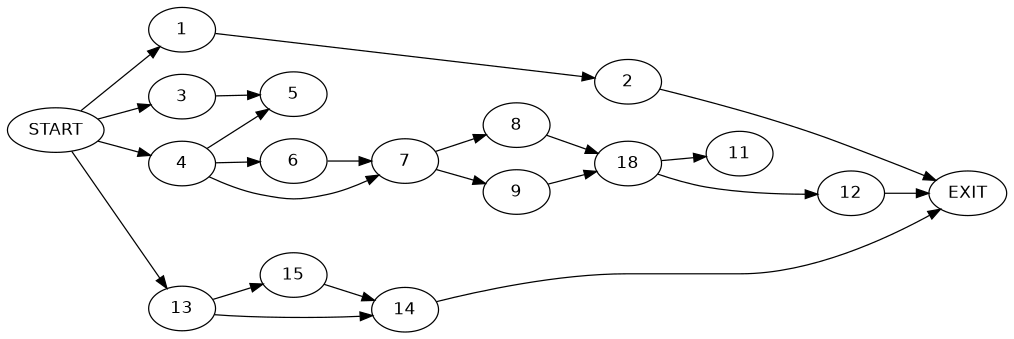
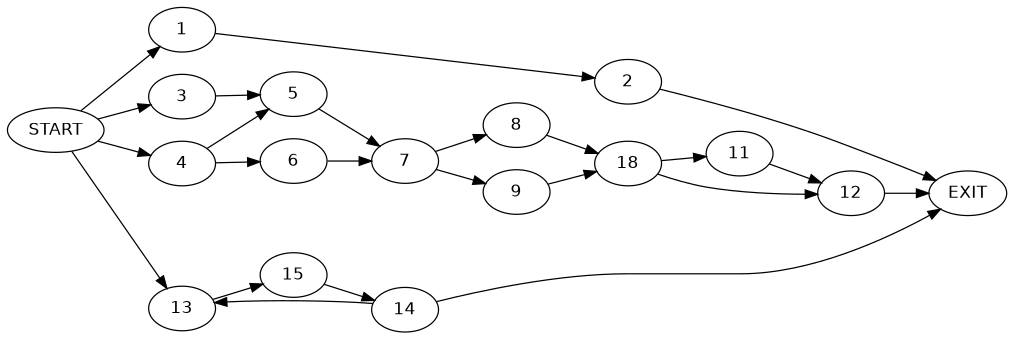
edge "11" -> "12": added
edge "4" -> "7": now "5" -> "7"
edge "13" -> "14": reversed
